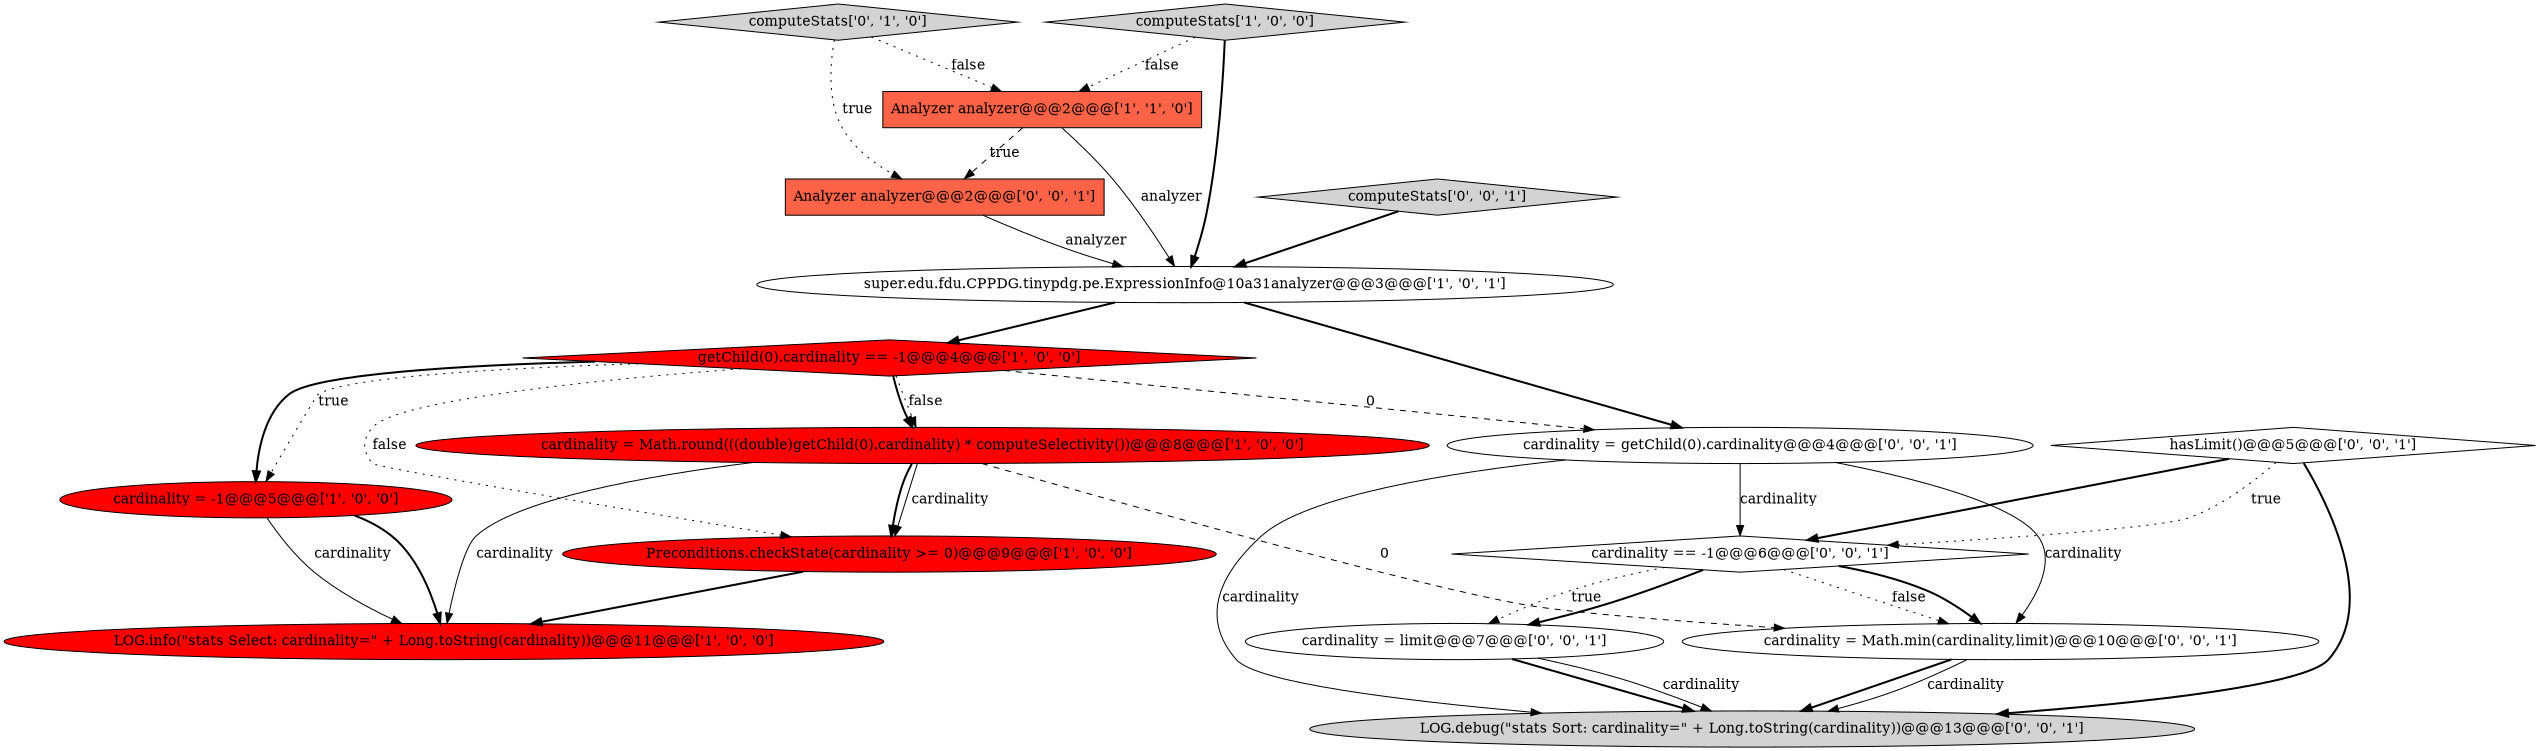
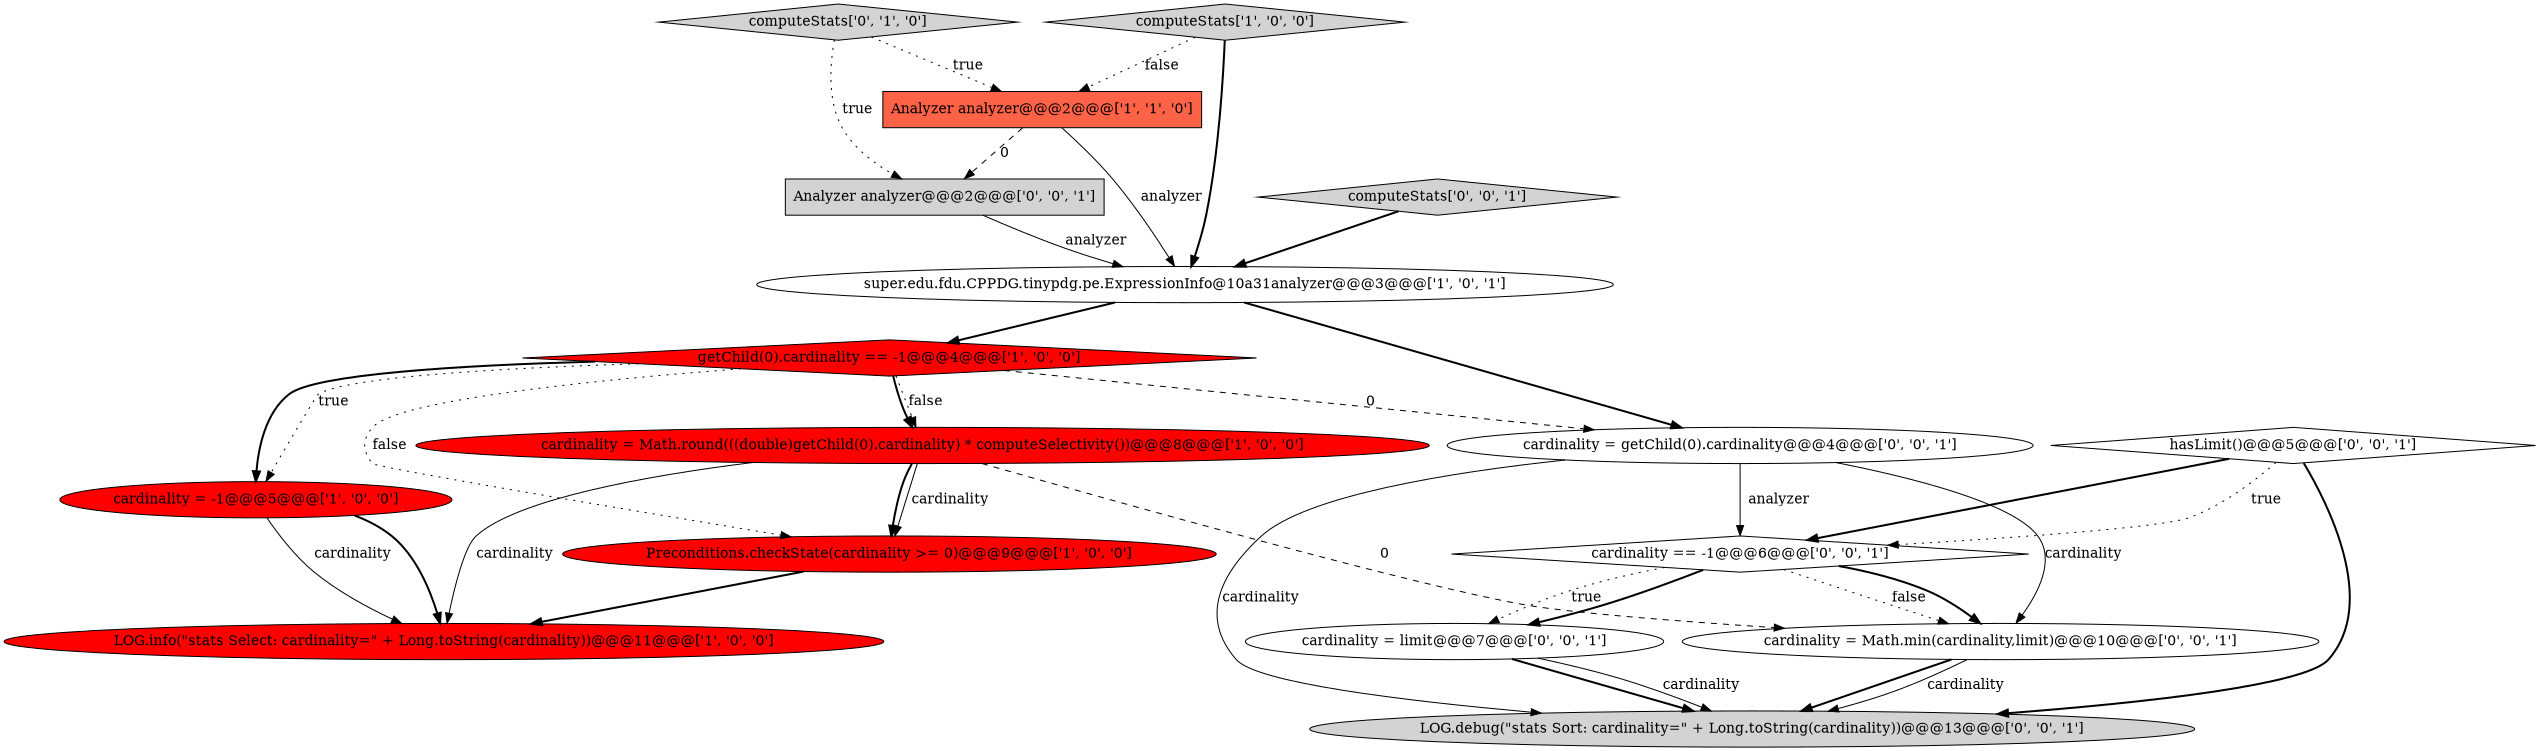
edge "computeStats['0', '1', '0']" -> "Analyzer analyzer@@@2@@@['1', '1', '0']": label "false" -> "true"
edge "Analyzer analyzer@@@2@@@['1', '1', '0']" -> "Analyzer analyzer@@@2@@@['0', '0', '1']": label "true" -> "0"
node "Analyzer analyzer@@@2@@@['0', '0', '1']": fillcolor tomato -> lightgray
edge "cardinality = getChild(0).cardinality@@@4@@@['0', '0', '1']" -> "cardinality == -1@@@6@@@['0', '0', '1']": label "cardinality" -> "analyzer"
